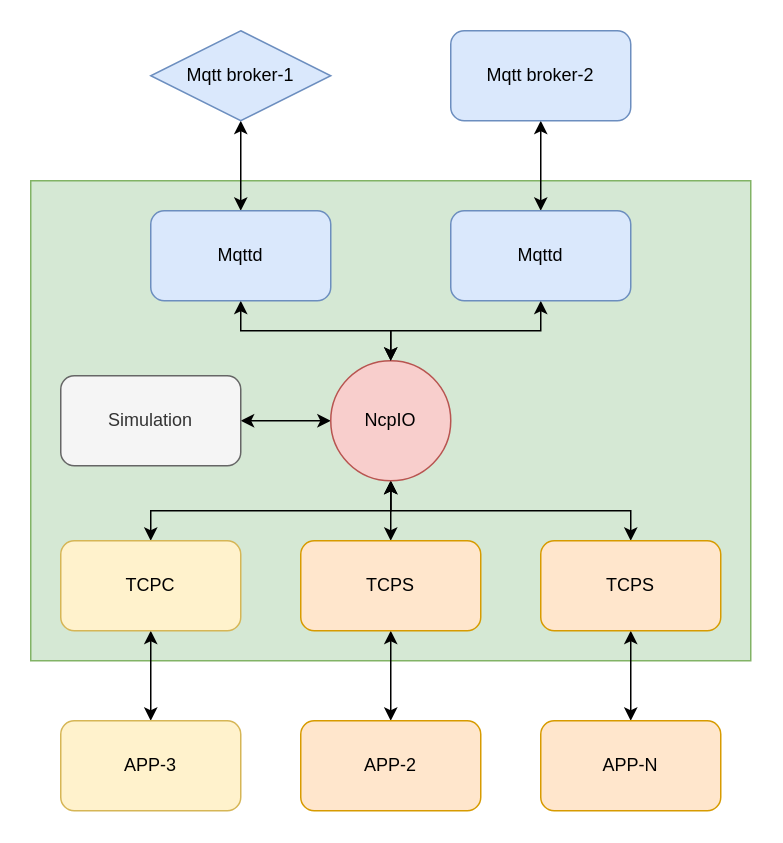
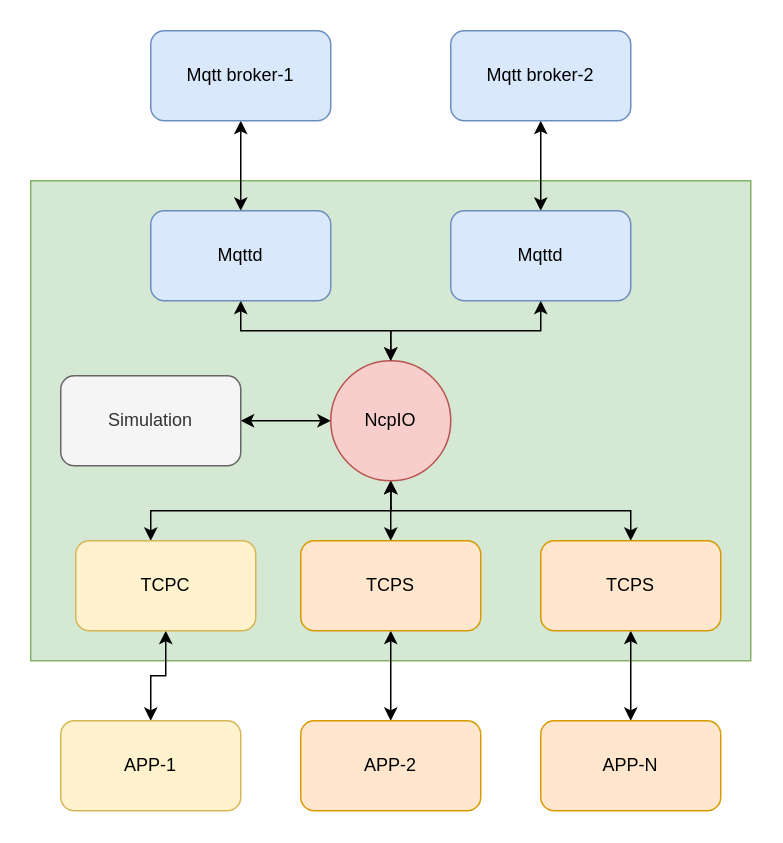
node "Mqtt broker-1": shape diamond -> rounded rectangle
node "TCPC": moved (151, 586) -> (166, 586)
node "APP-3": label "APP-3" -> "APP-1"
